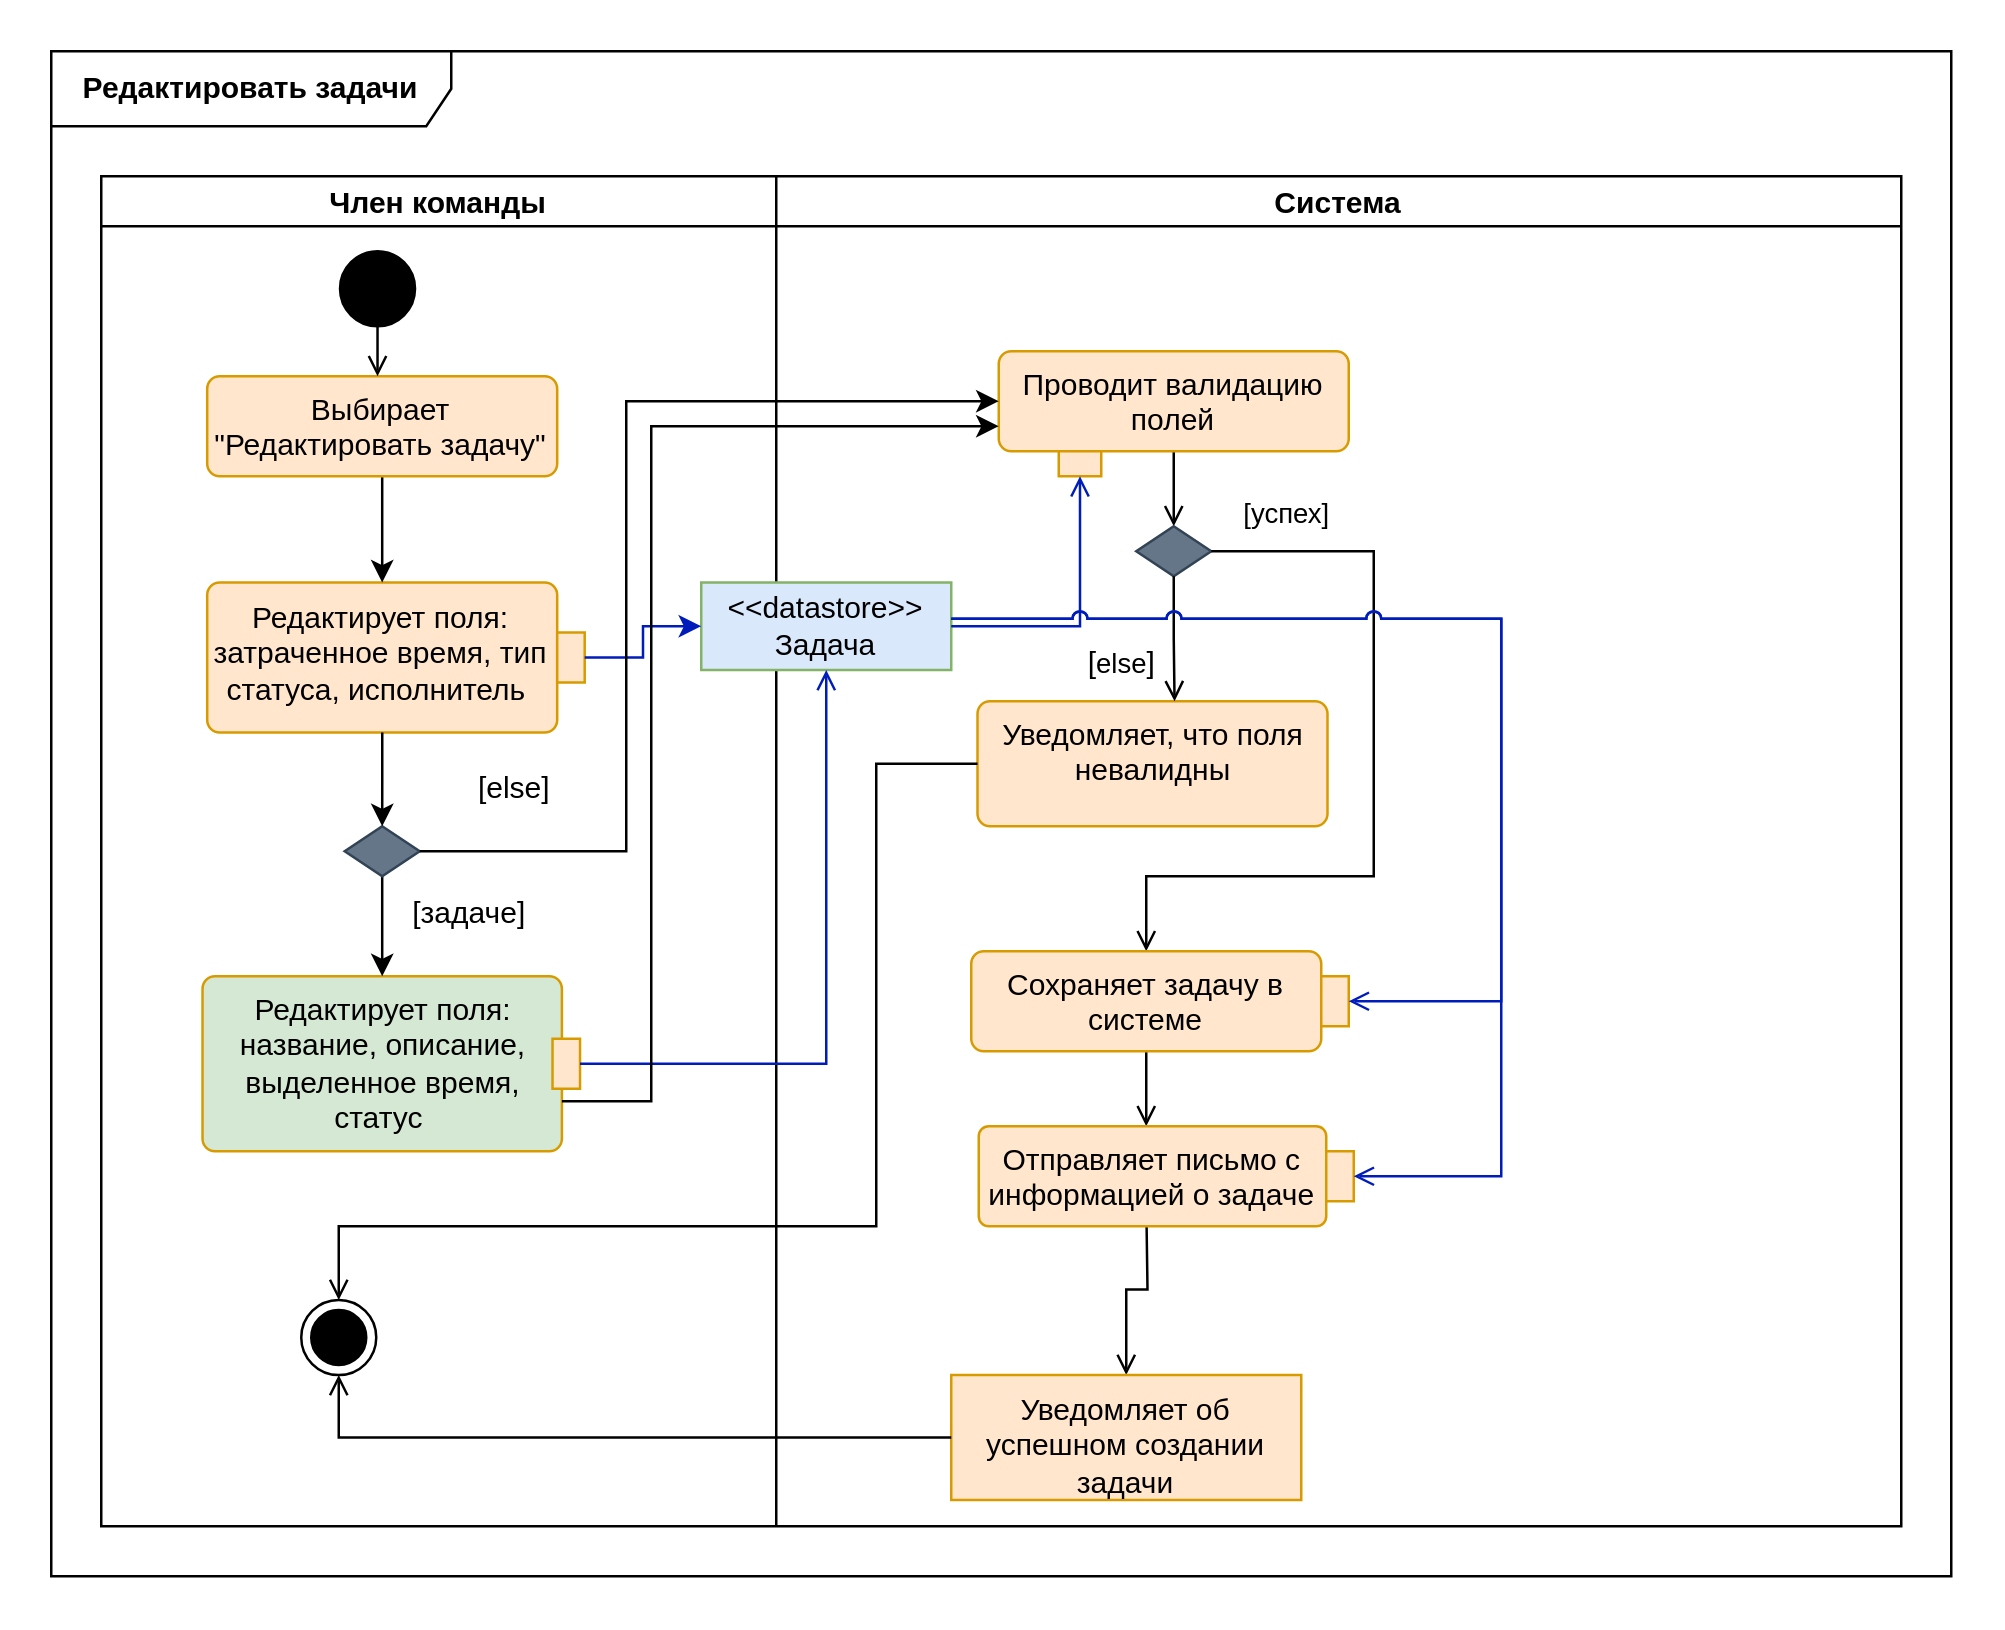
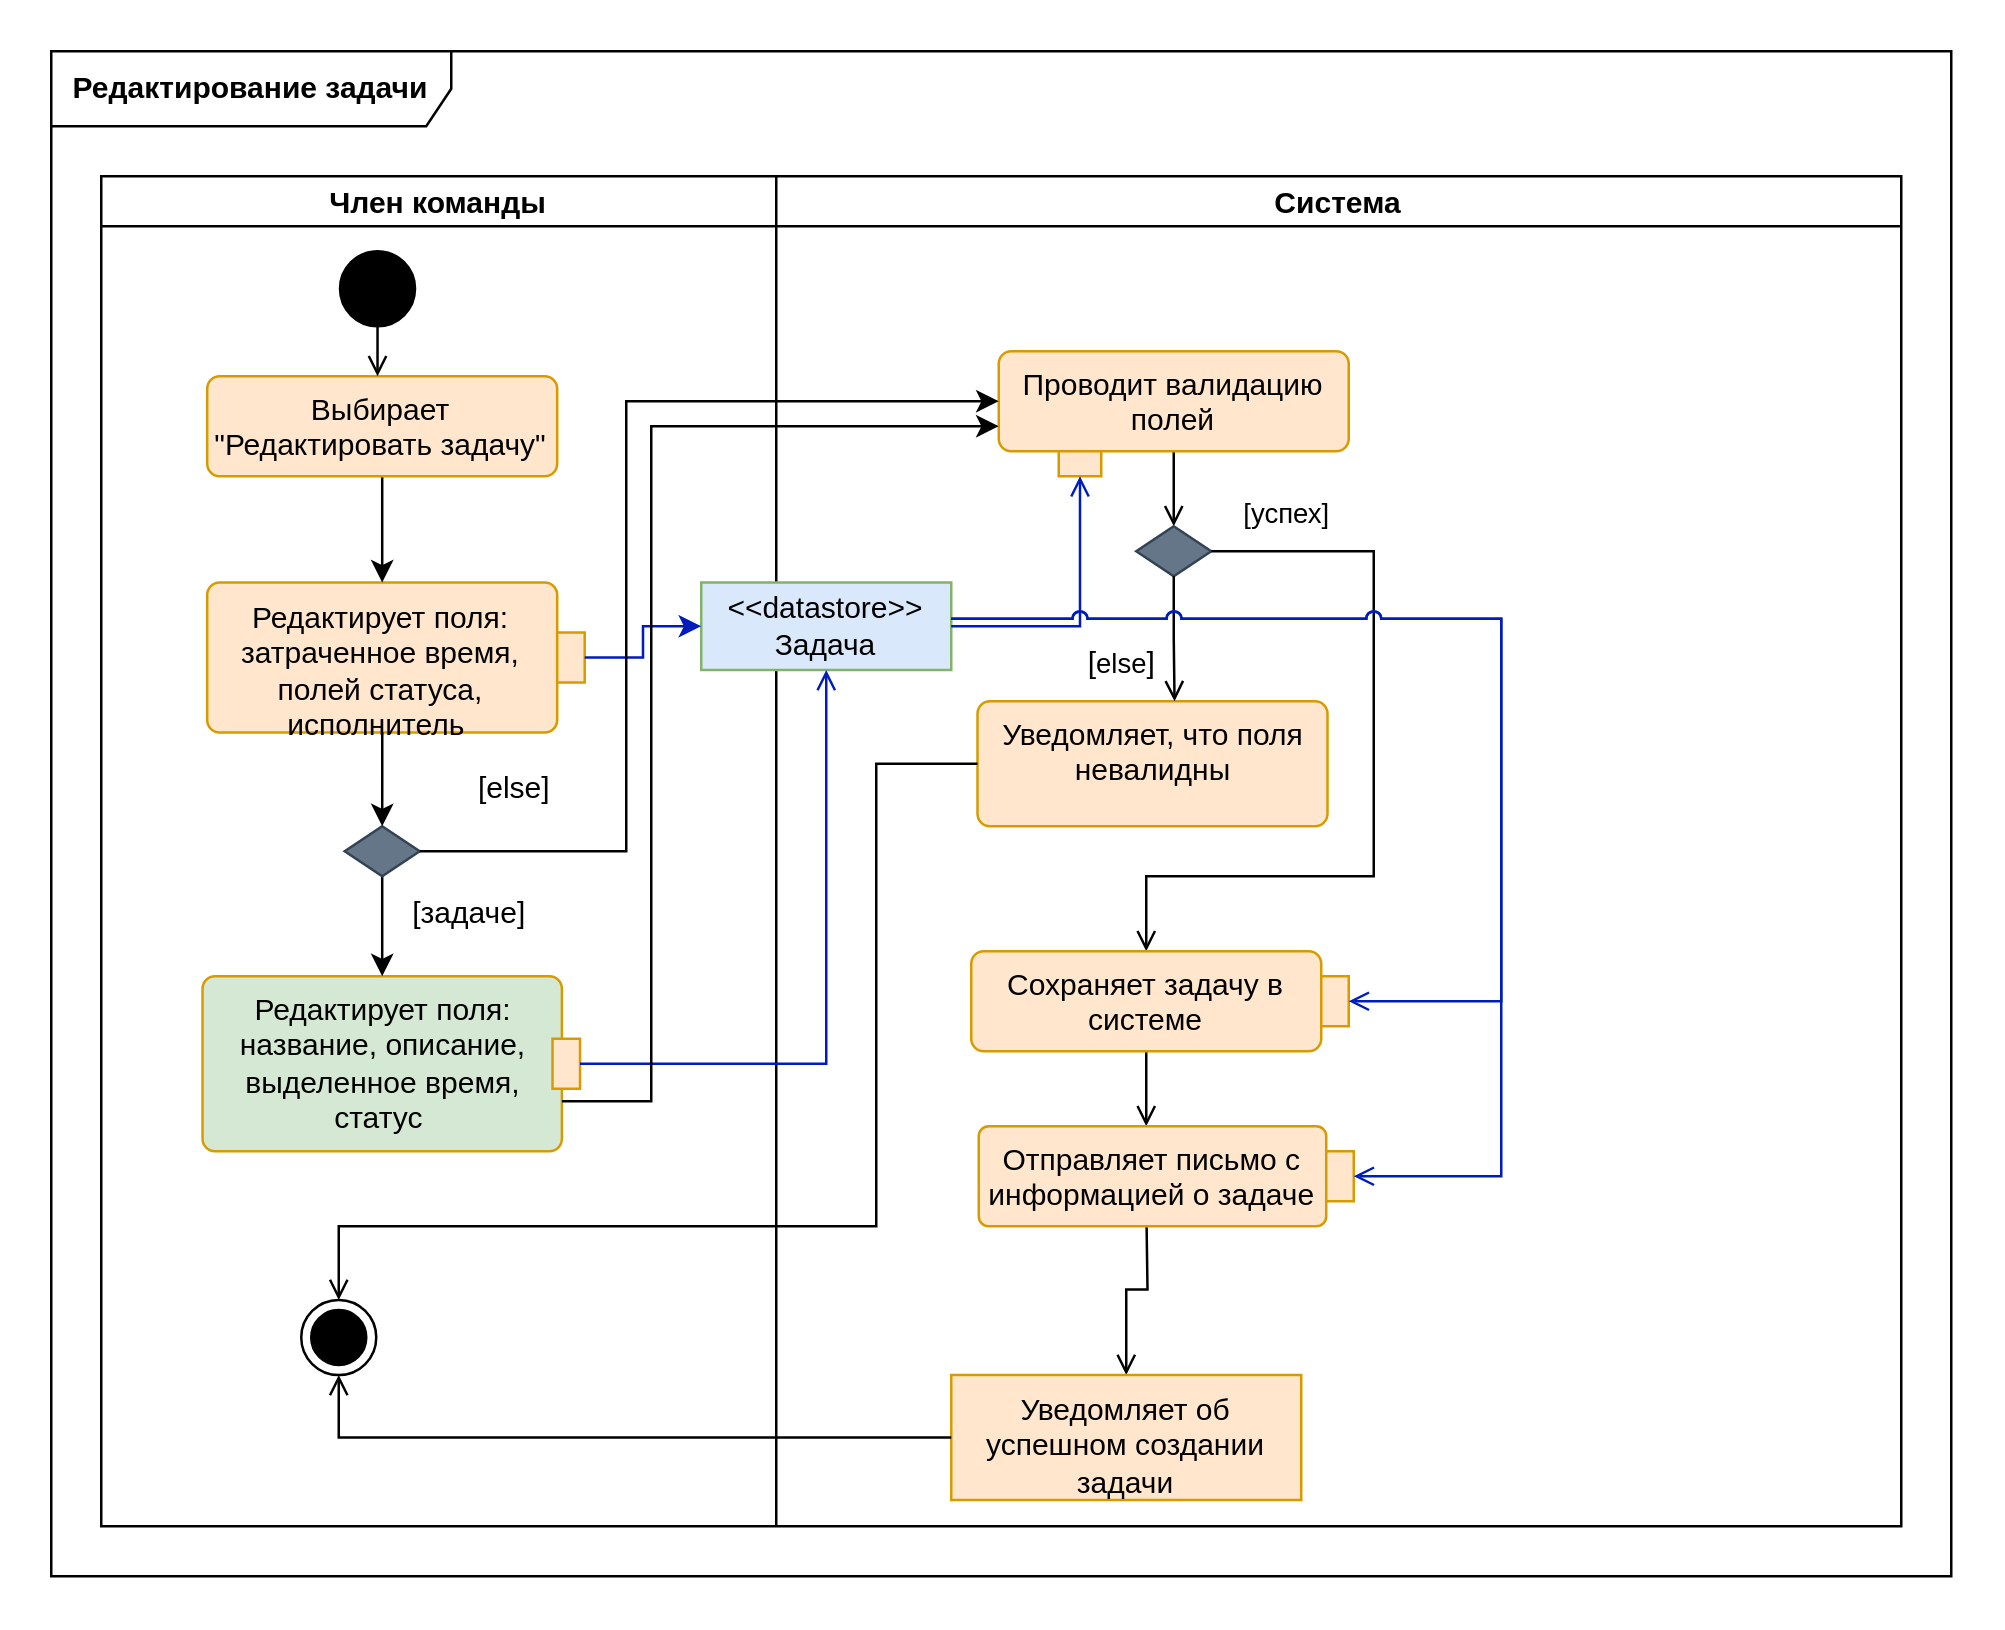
node "Редактировать задачи": label "Редактировать задачи" -> "Редактирование задачи"
node "Редактирует поля: затраченное время, тип статуса, исполнитель": label "Редактирует поля: затраченное время, тип статуса, исполнитель" -> "Редактирует поля: затраченное время, полей статуса, исполнитель"
